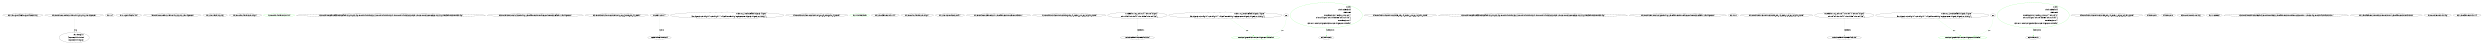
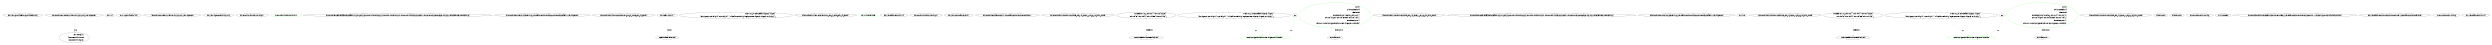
node "Entry System.Just.Equals(string, string)": label "Entry System.Just.Equals(string, string)" -> "Entry System.StringComparer.Equals(string, string)"
node "var expected = Maybe.Just(''.'')": label "var expected = Maybe.Just(''.'')" -> "return expected = Maybe.Just(''.'')"
